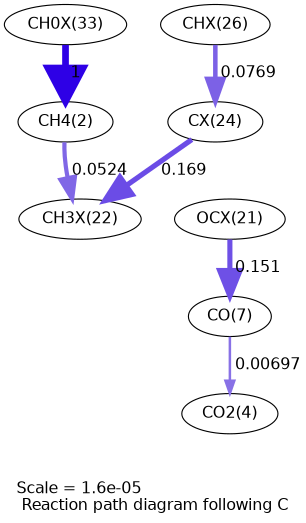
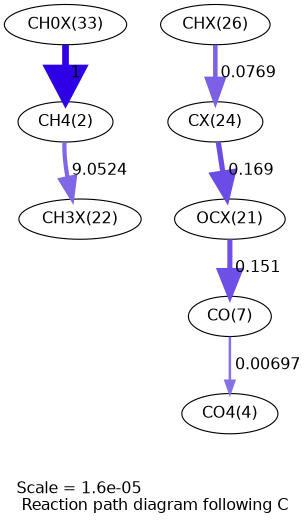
edge "CX(24)" -> "CH3X(22)": now "CX(24)" -> "OCX(21)"
edge "CH4(2)" -> "CH3X(22)": label " 0.0524" -> " 9.0524"
node "CO2(4)": label "CO2(4)" -> "CO4(4)"
